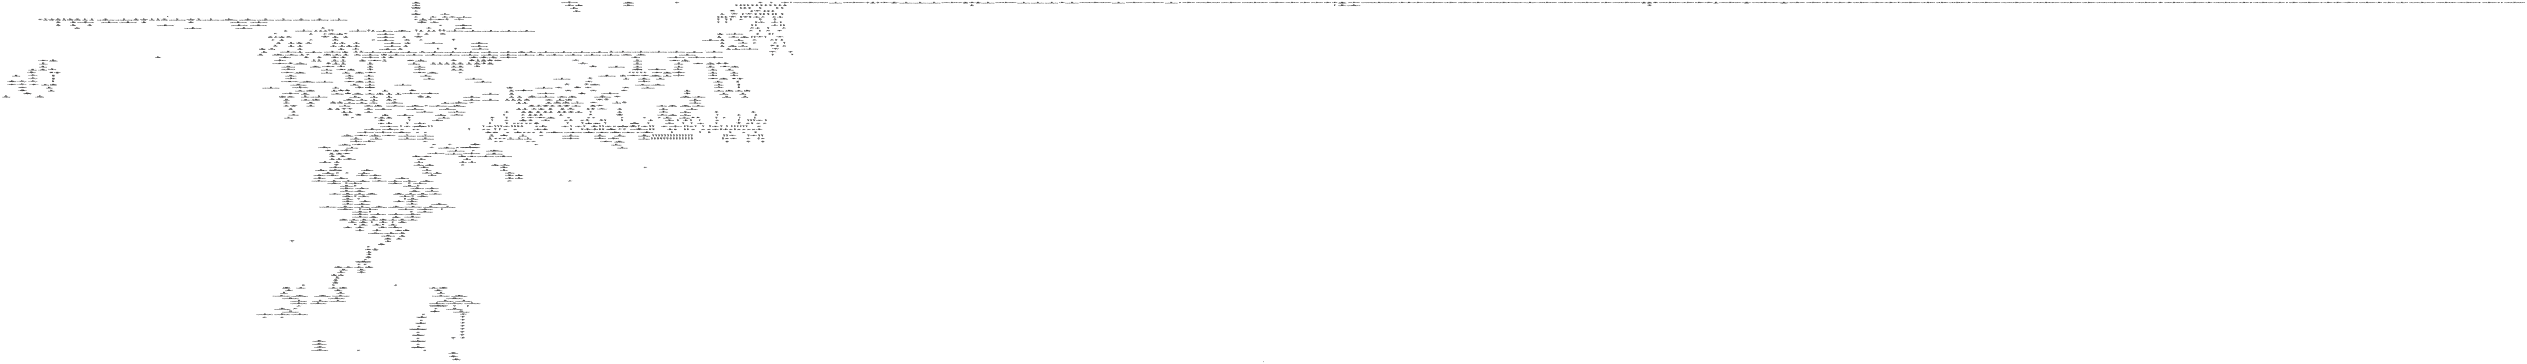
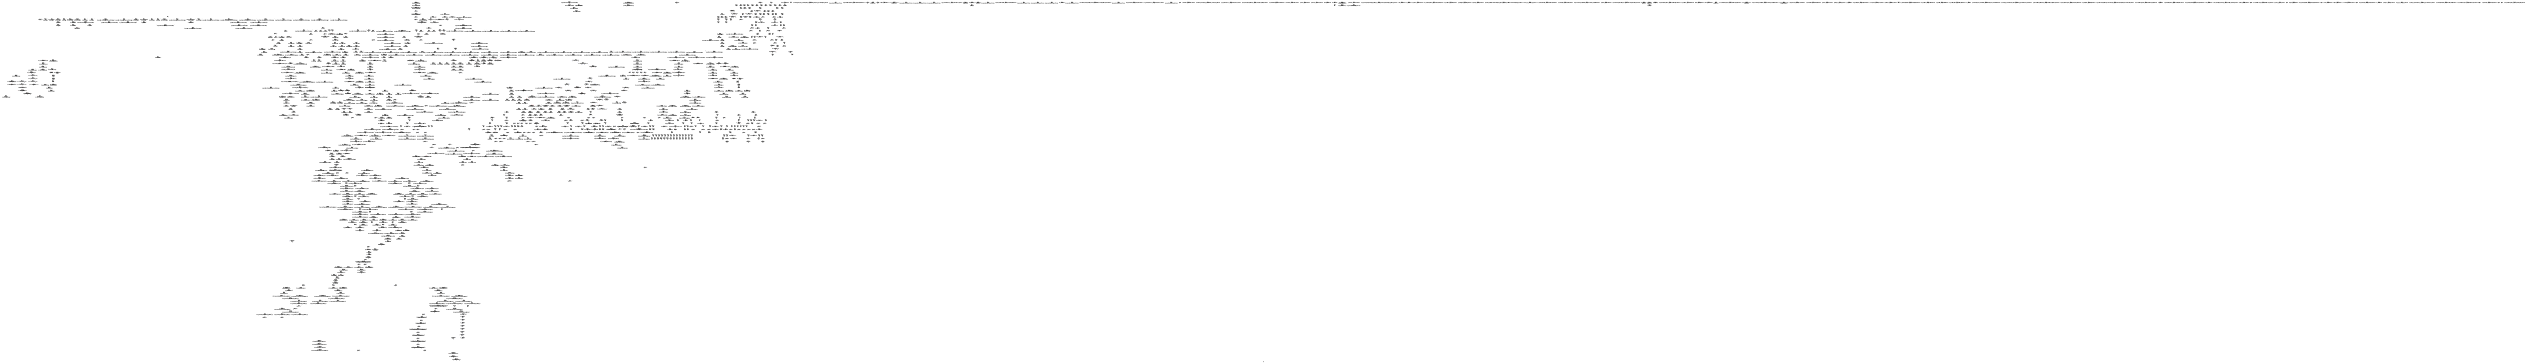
node "NodeID: 110": added
